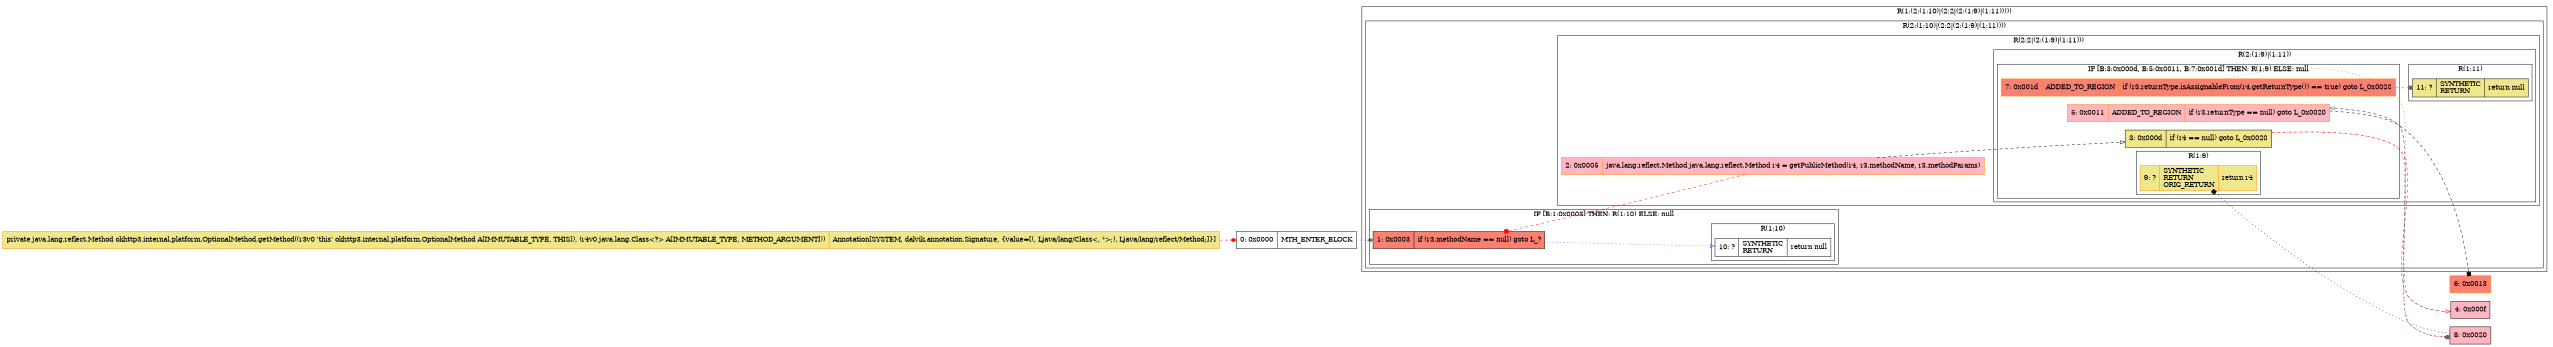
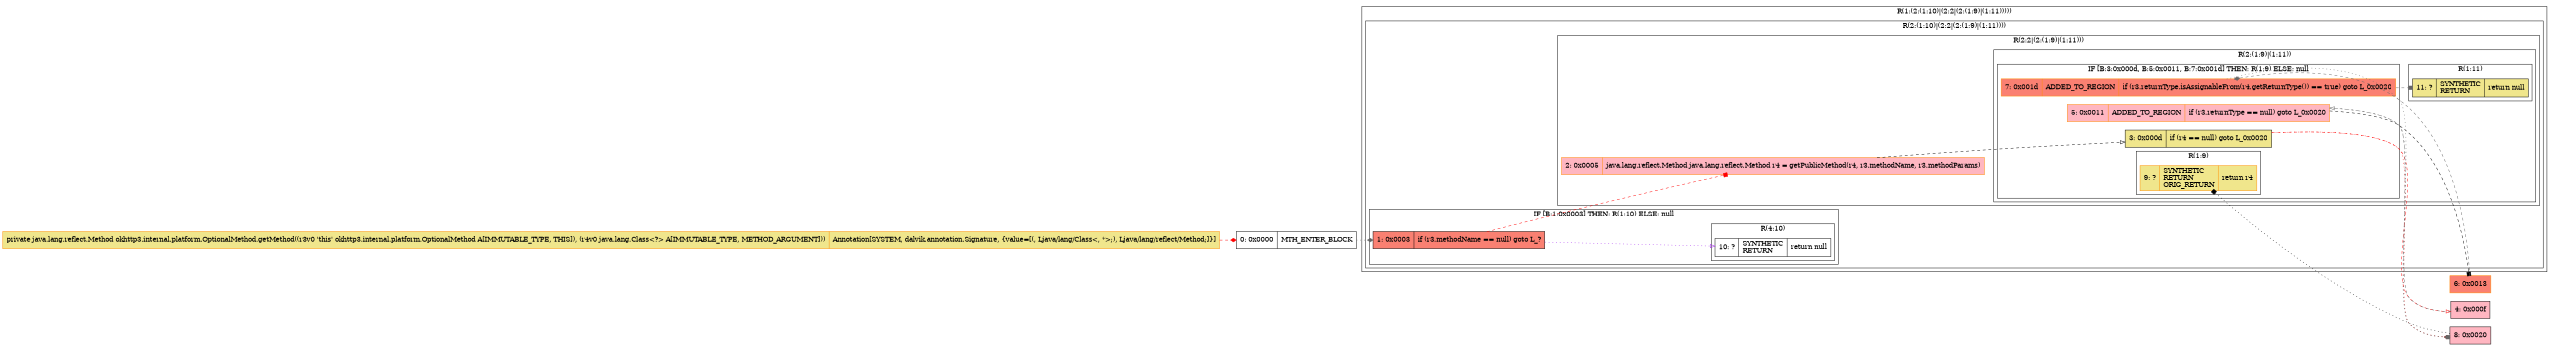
edge "6: 0x0013" -> "7: 0x001d": added
edge "2: 0x0005" -> "1: 0x0003": reversed
edge "5: 0x0011" -> "8: 0x0020": style dashed -> dotted
cluster "R(1:10)": label "R(1:10)" -> "R(4:10)"
